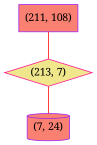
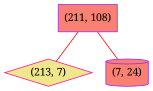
edge "(213, 7)" -- "(7, 24)": now "(211, 108)" -- "(7, 24)"
